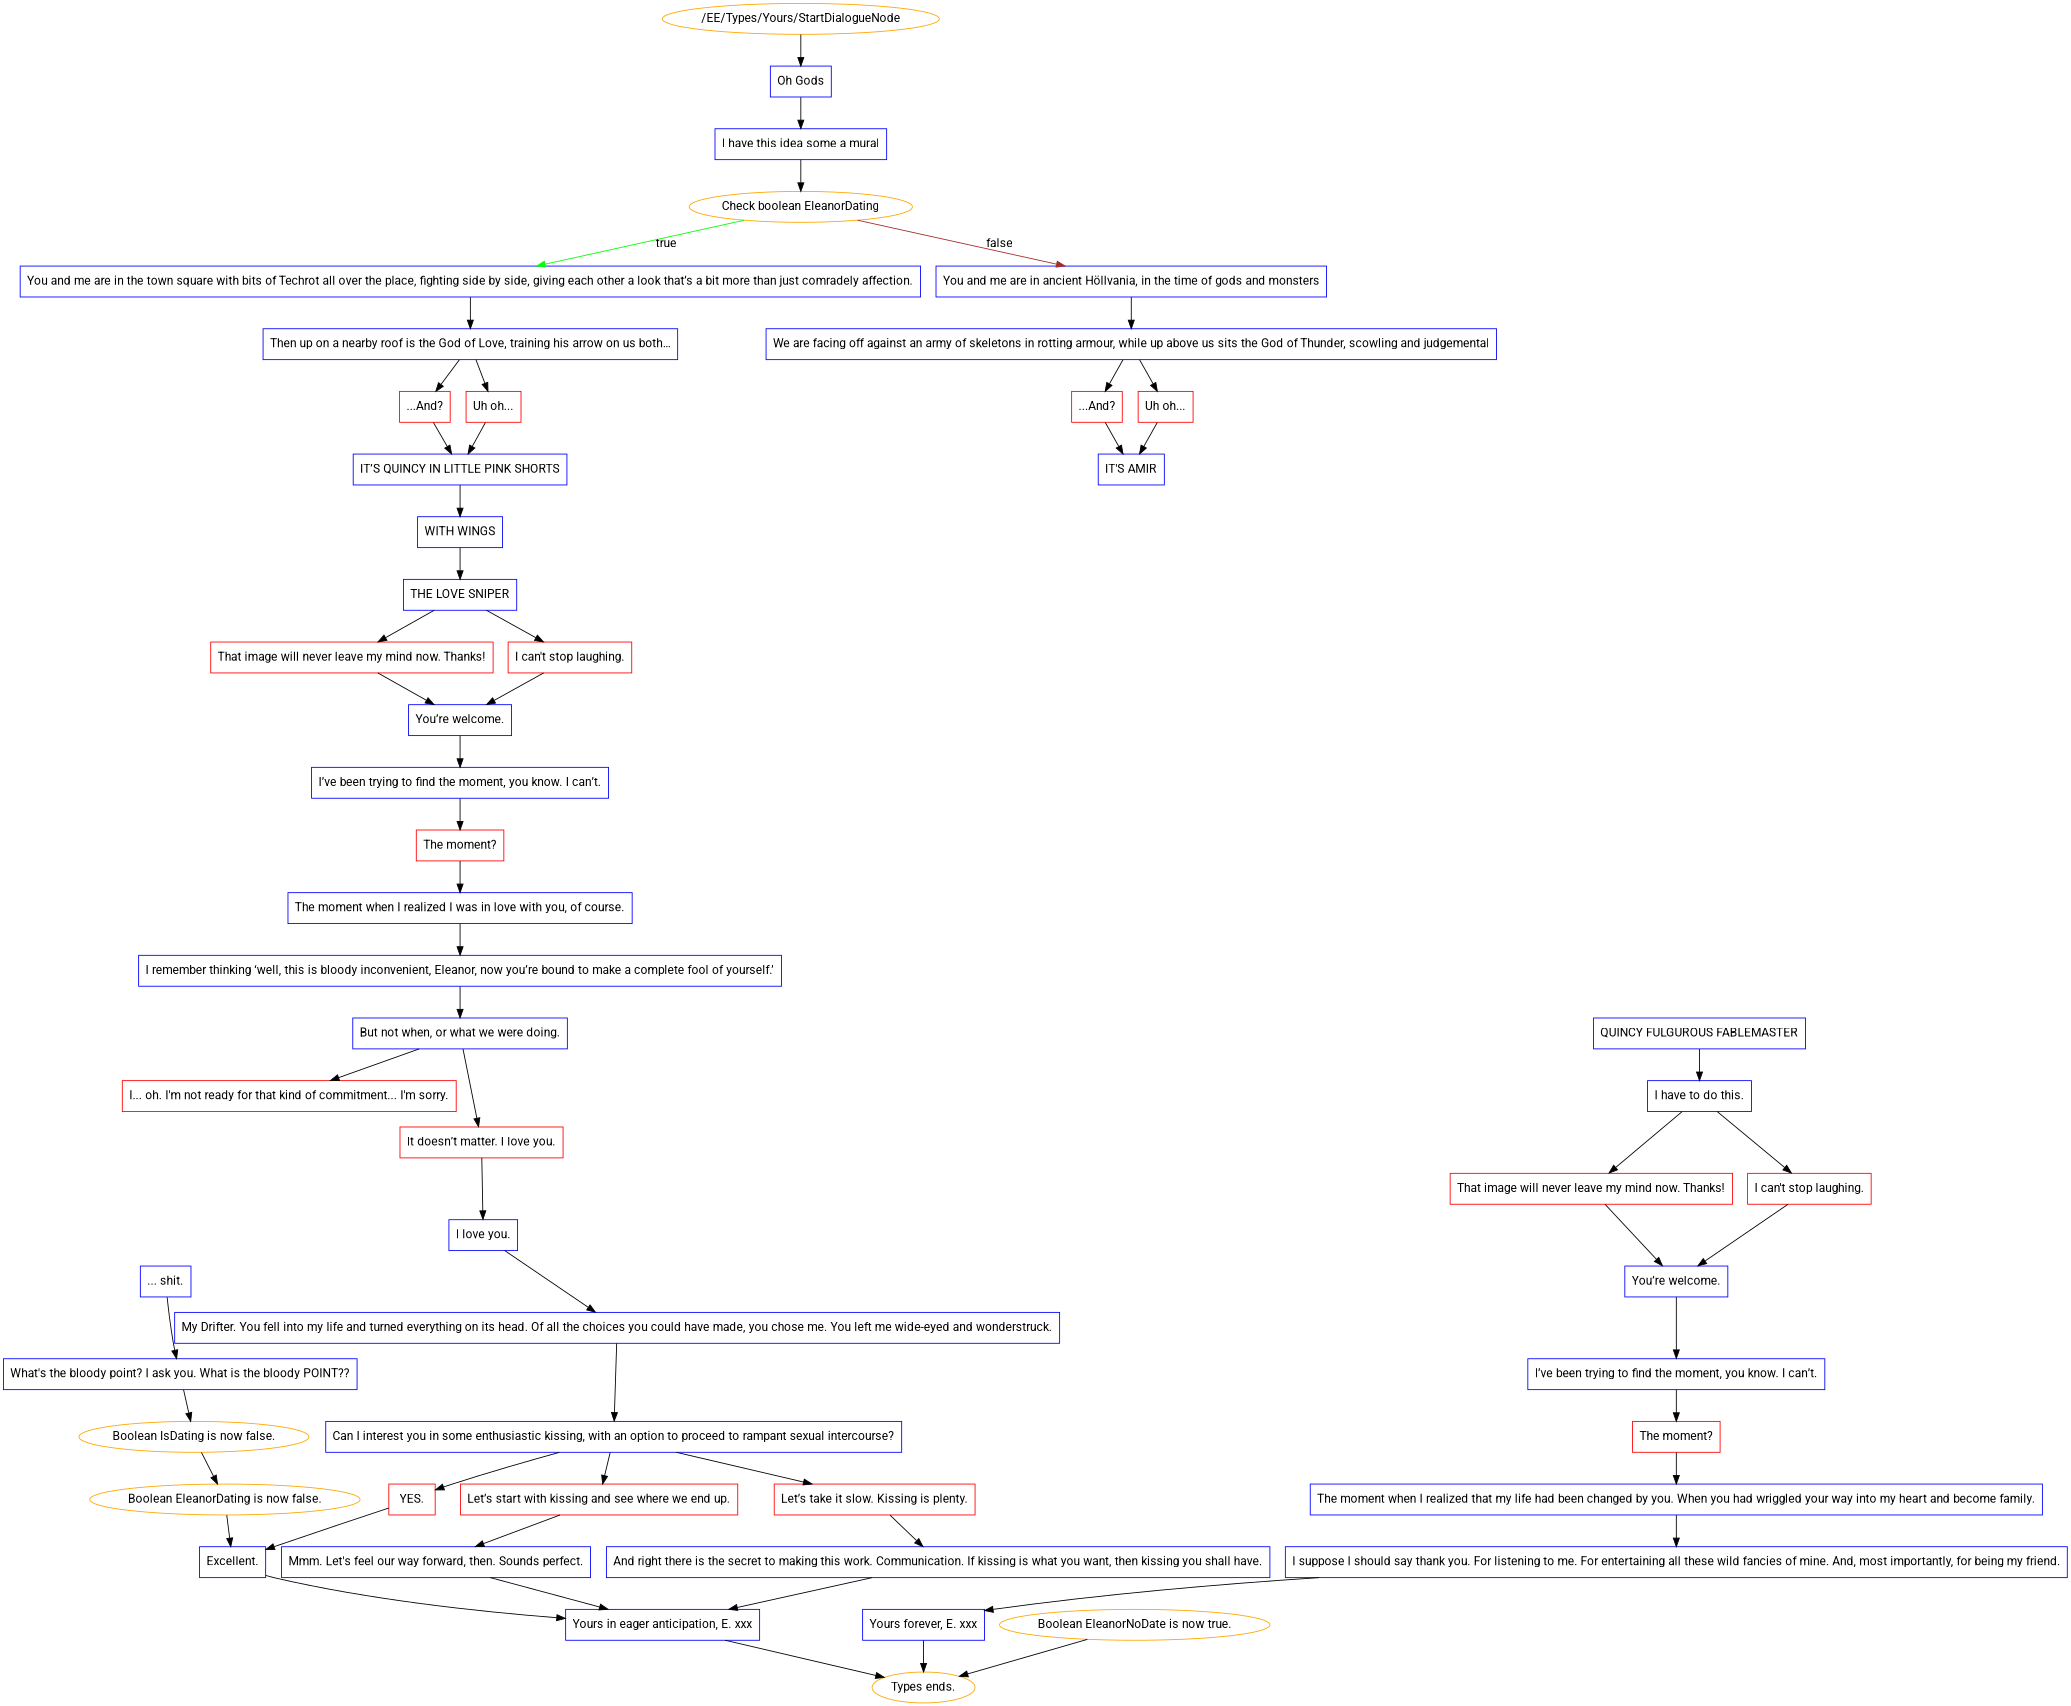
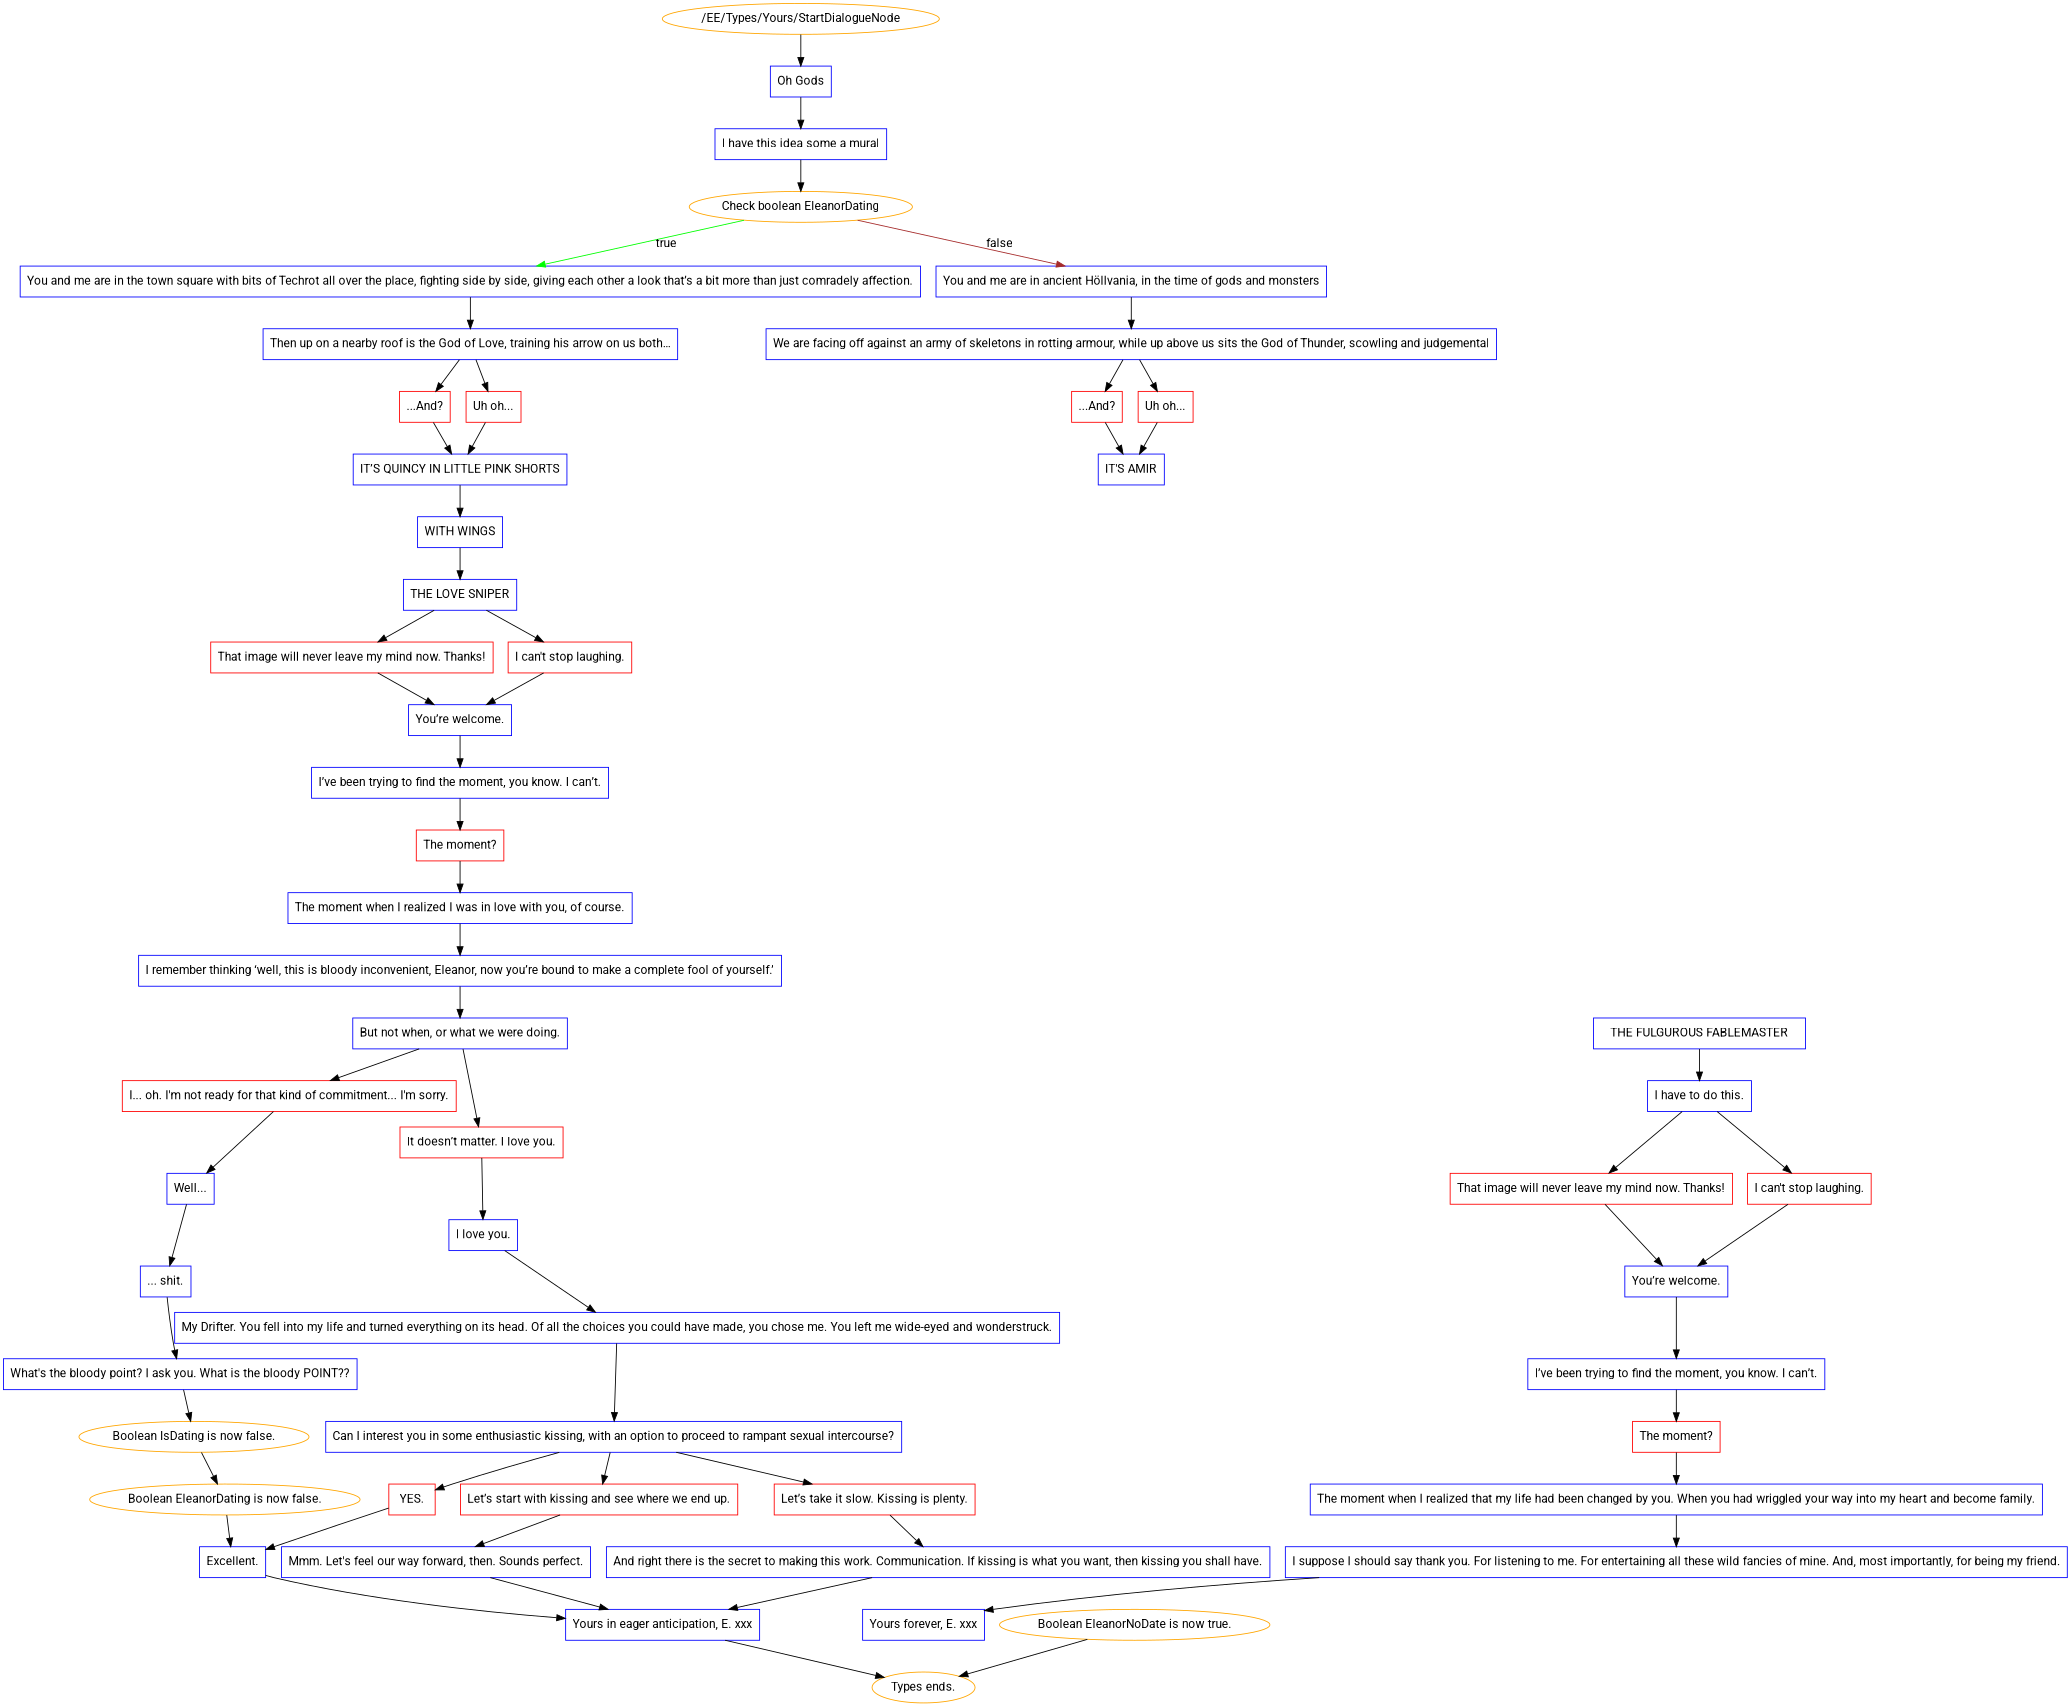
node "QUINCY FULGUROUS FABLEMASTER": label "QUINCY FULGUROUS FABLEMASTER" -> "THE FULGUROUS FABLEMASTER"
node "Well...": added
edge "Yours forever, E. xxx" -> "Types ends.": removed
